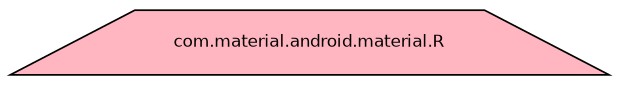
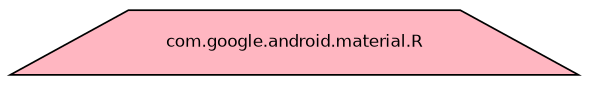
node "com.material.android.material.R": label "com.material.android.material.R" -> "com.google.android.material.R"
